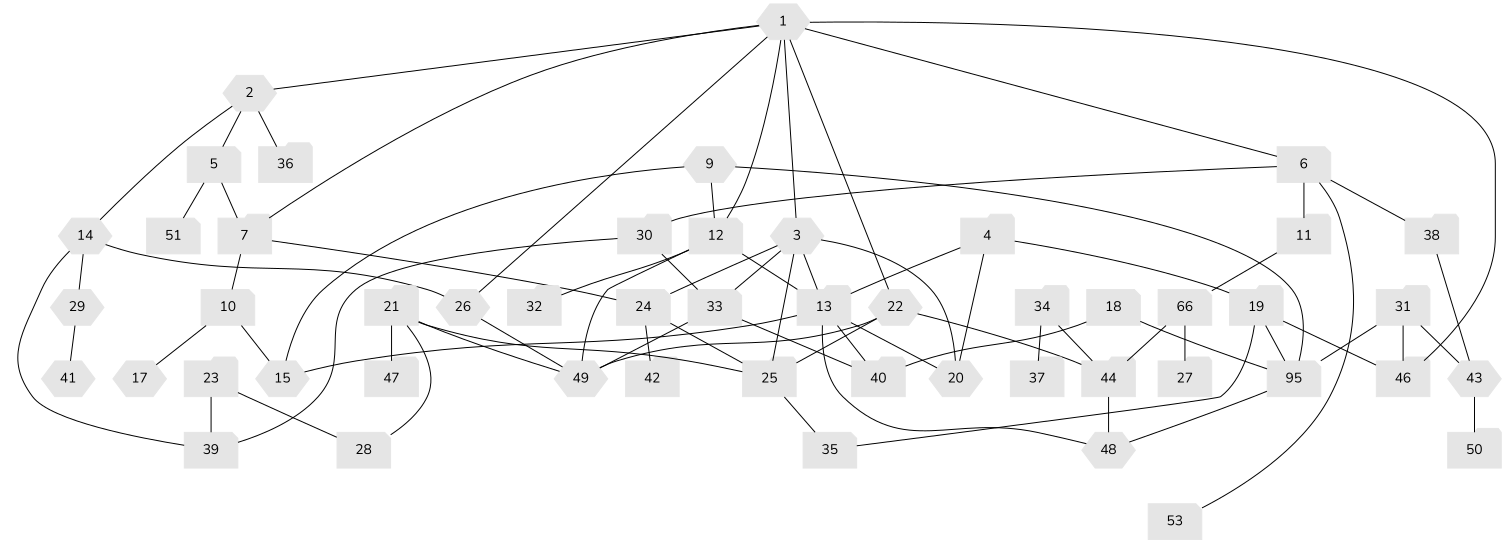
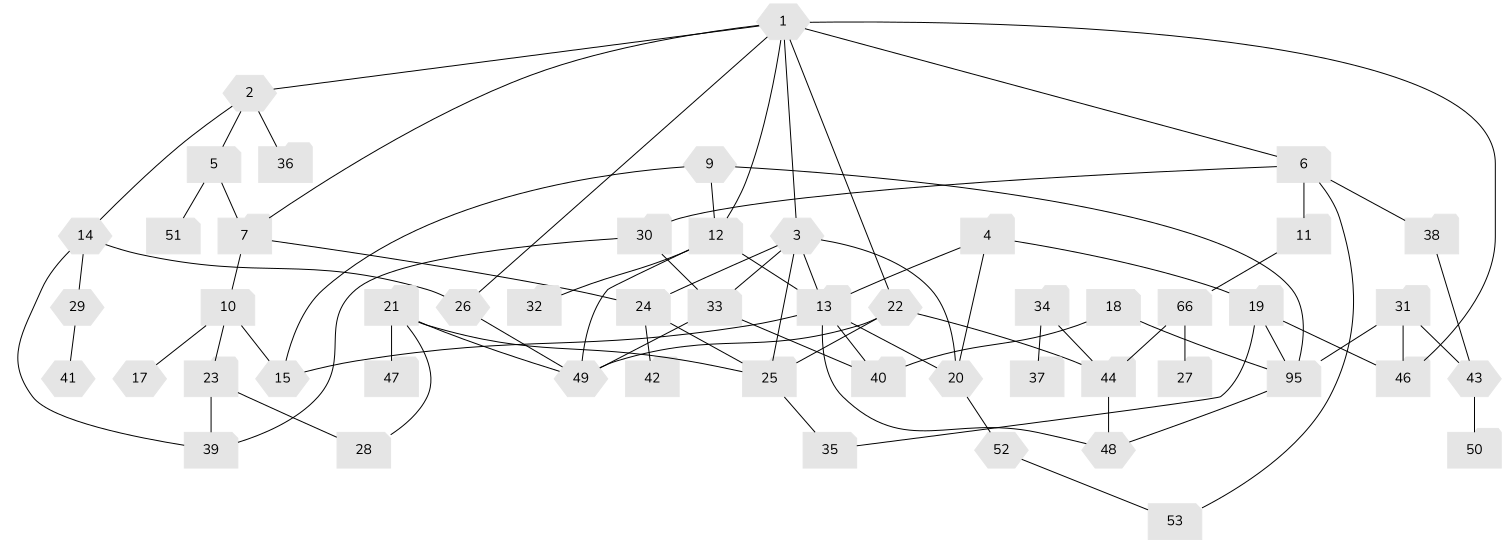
edge "10" -- "23": added
node "52": added
